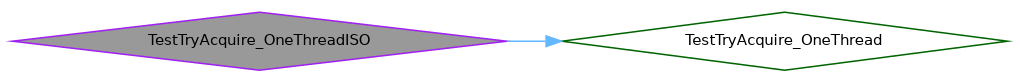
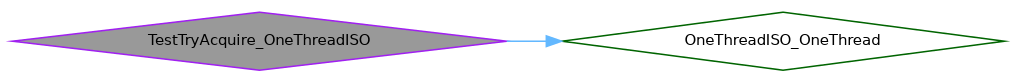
node "TestTryAcquire_OneThread": label "TestTryAcquire_OneThread" -> "OneThreadISO_OneThread"
